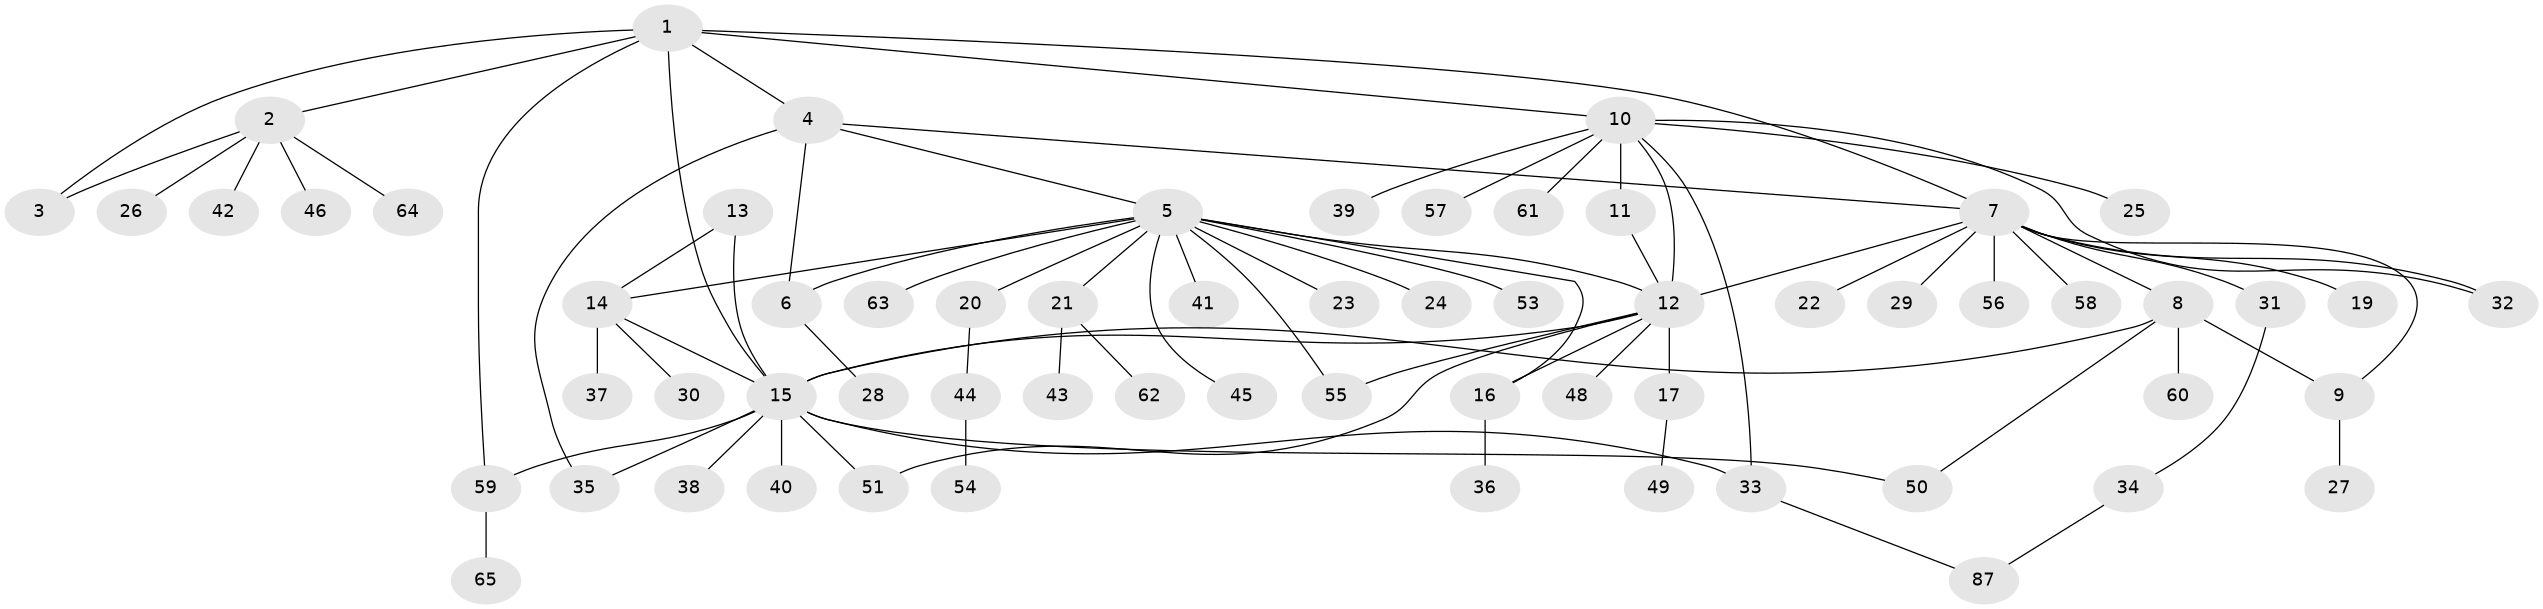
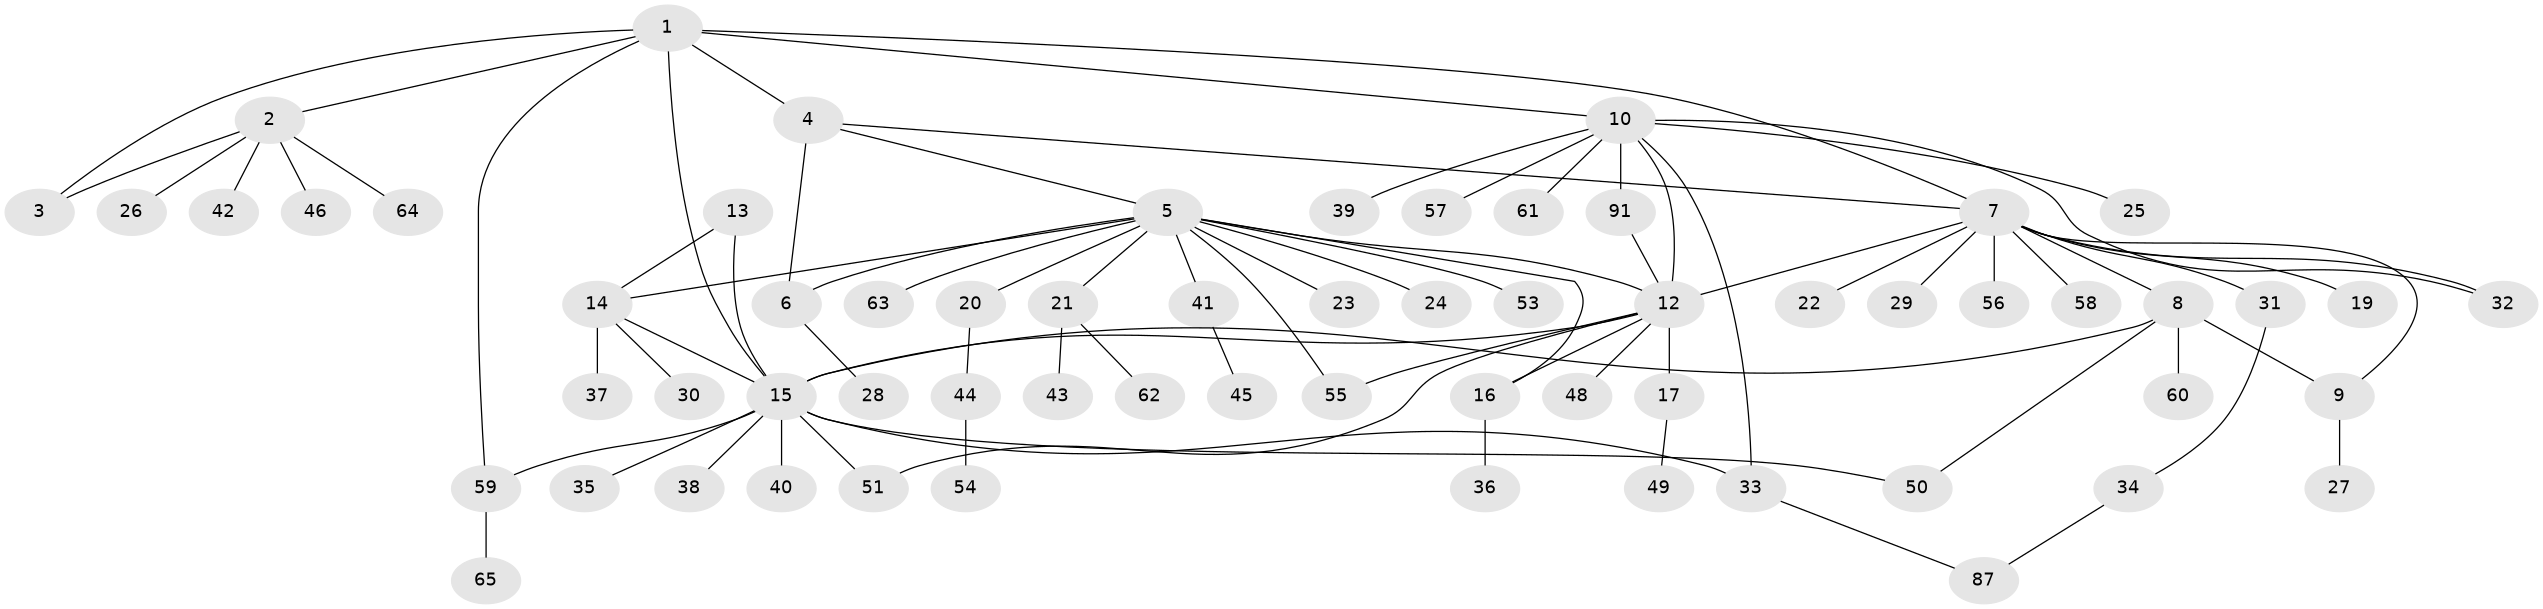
node "11": label "11" -> "91"
edge "4" -- "35": removed
edge "5" -- "45": now "41" -- "45"
